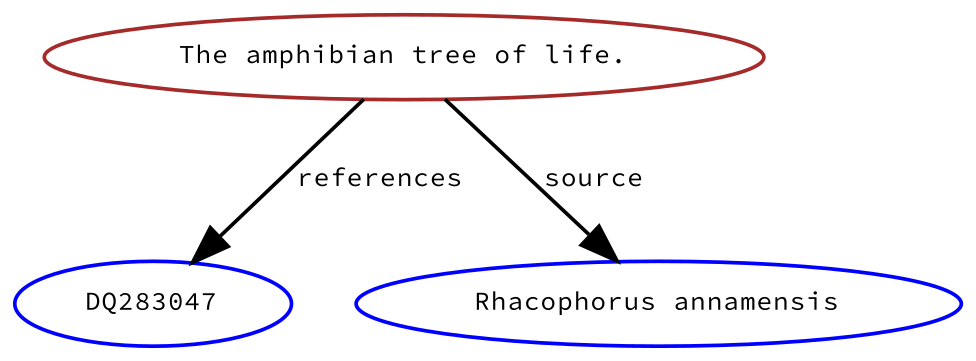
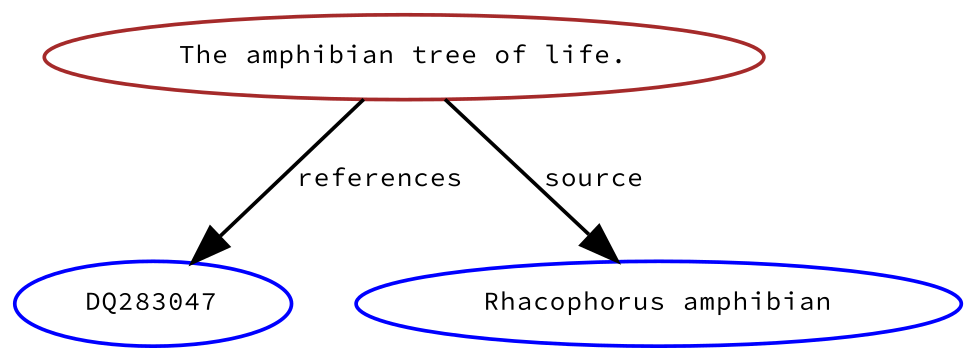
node "Rhacophorus annamensis": label "Rhacophorus annamensis" -> "Rhacophorus amphibian"
